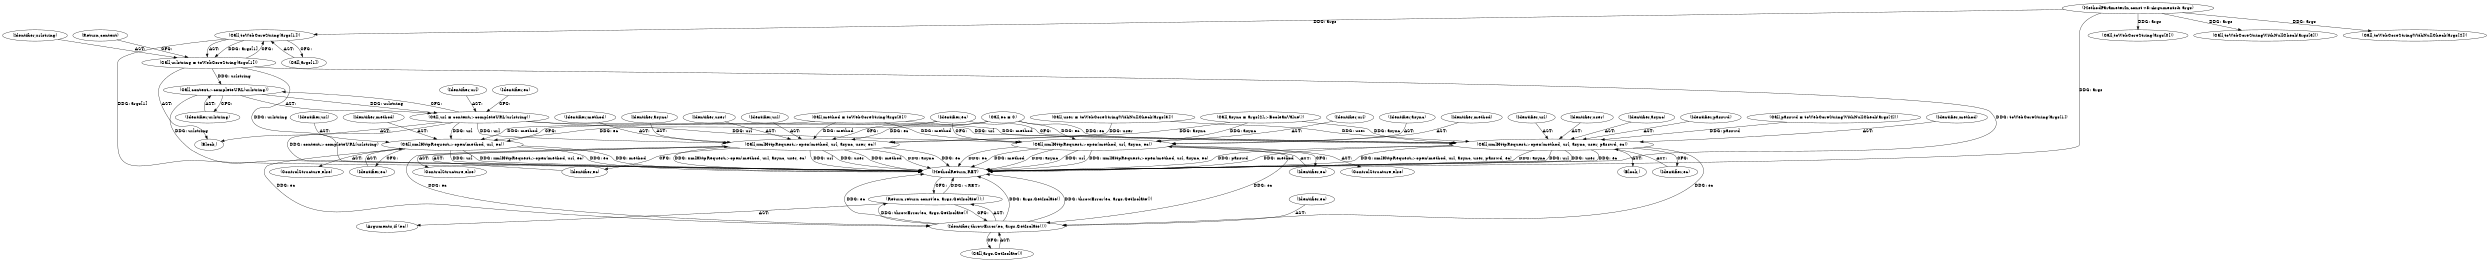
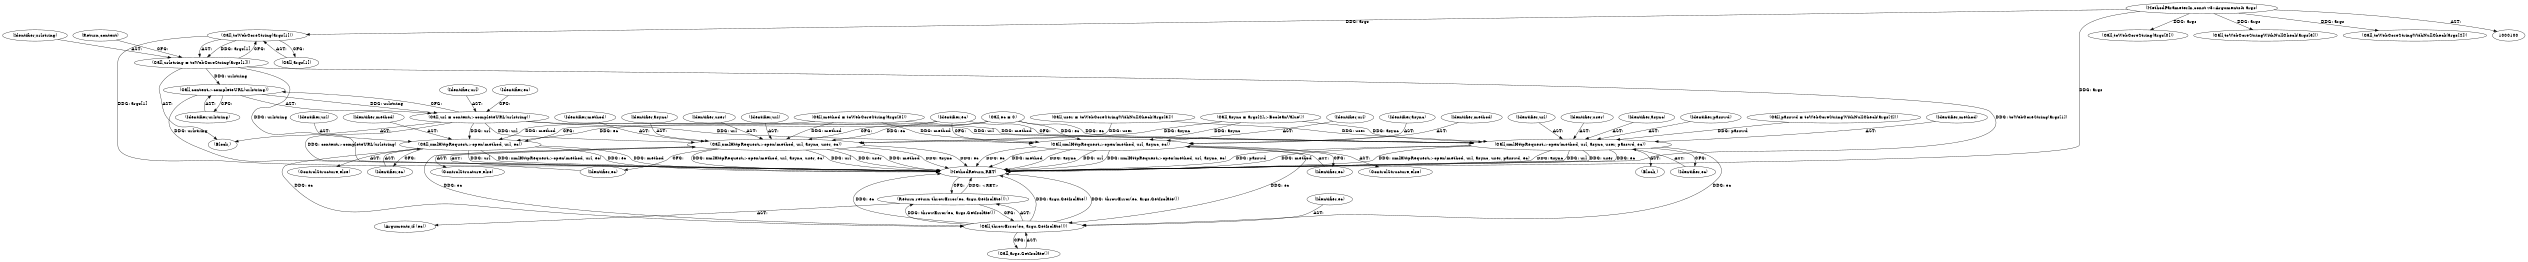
node "1000100": added
node "(Return,return const(ec, args.GetIsolate());)": label "(Return,return const(ec, args.GetIsolate());)" -> "(Return,return throwError(ec, args.GetIsolate());)"
node "(Identifier,throwError(ec, args.GetIsolate()))": label "(Identifier,throwError(ec, args.GetIsolate()))" -> "(Call,throwError(ec, args.GetIsolate()))"
